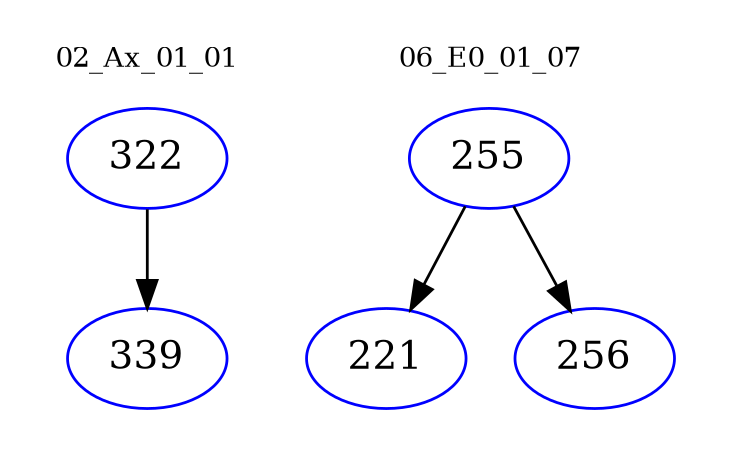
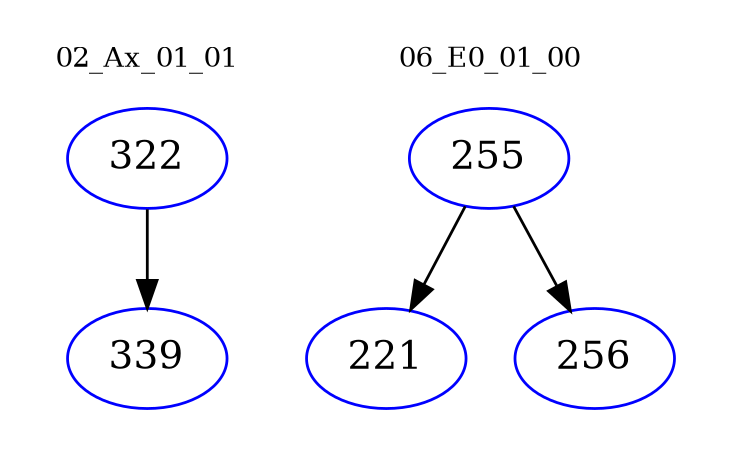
cluster "06_E0_01_07": label "06_E0_01_07" -> "06_E0_01_00"
